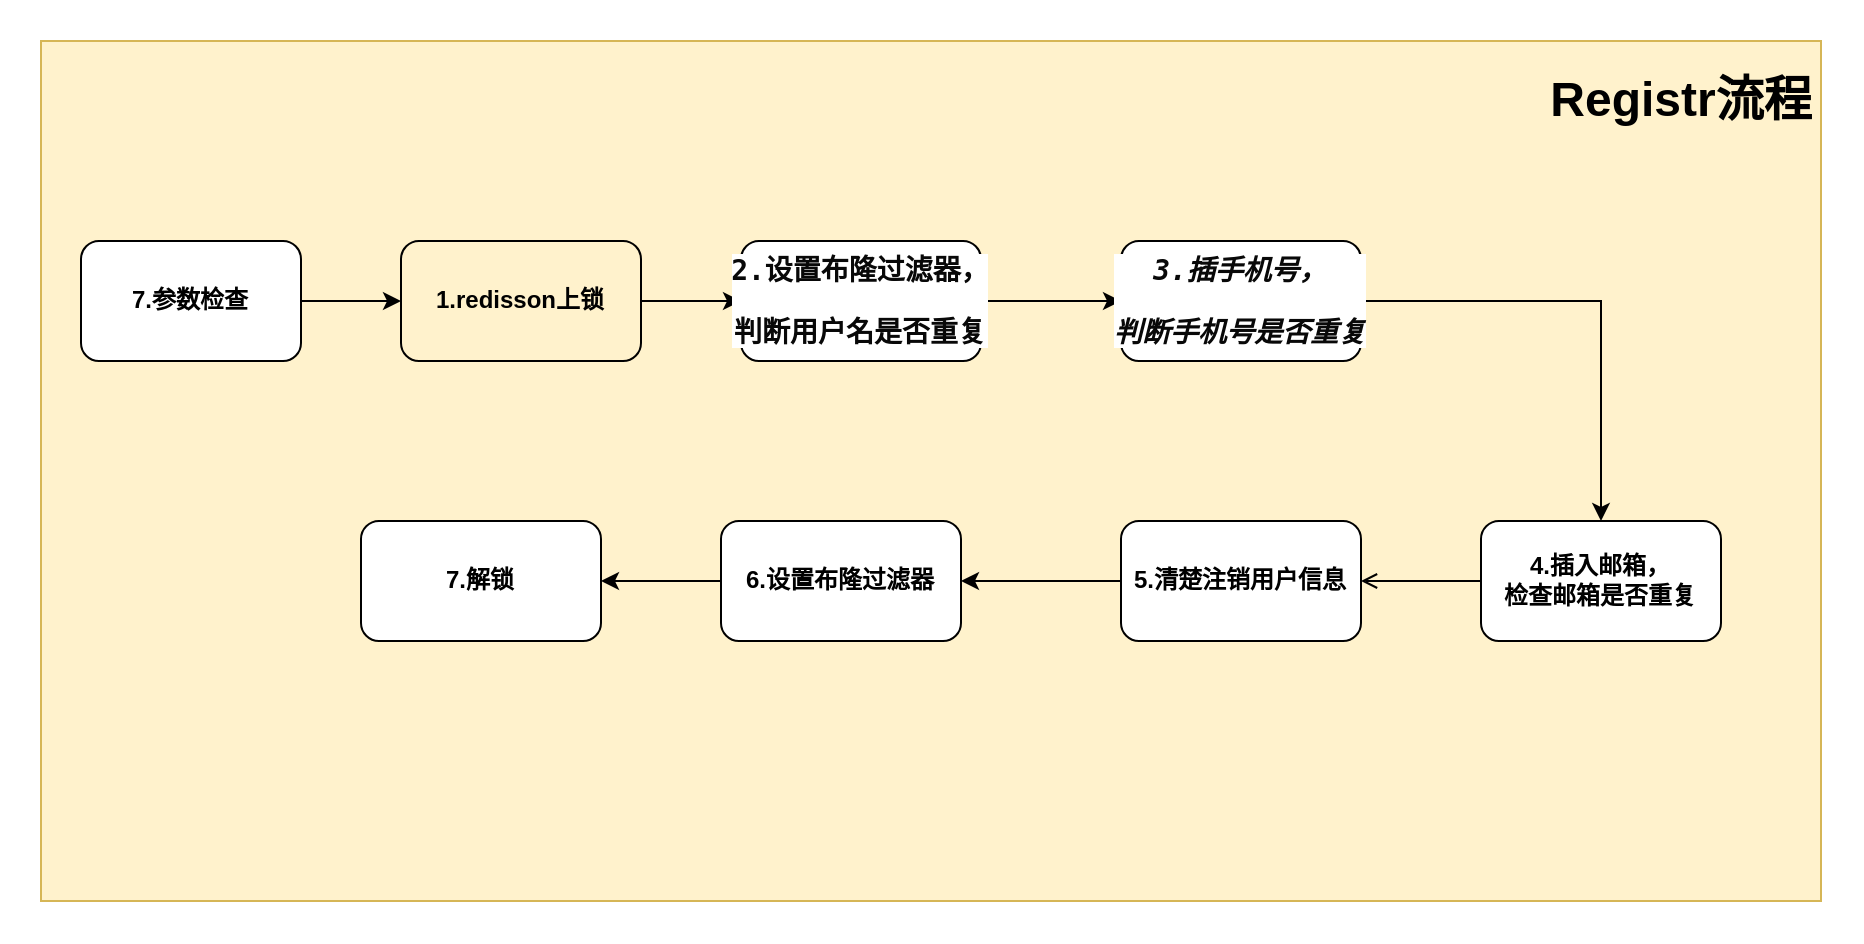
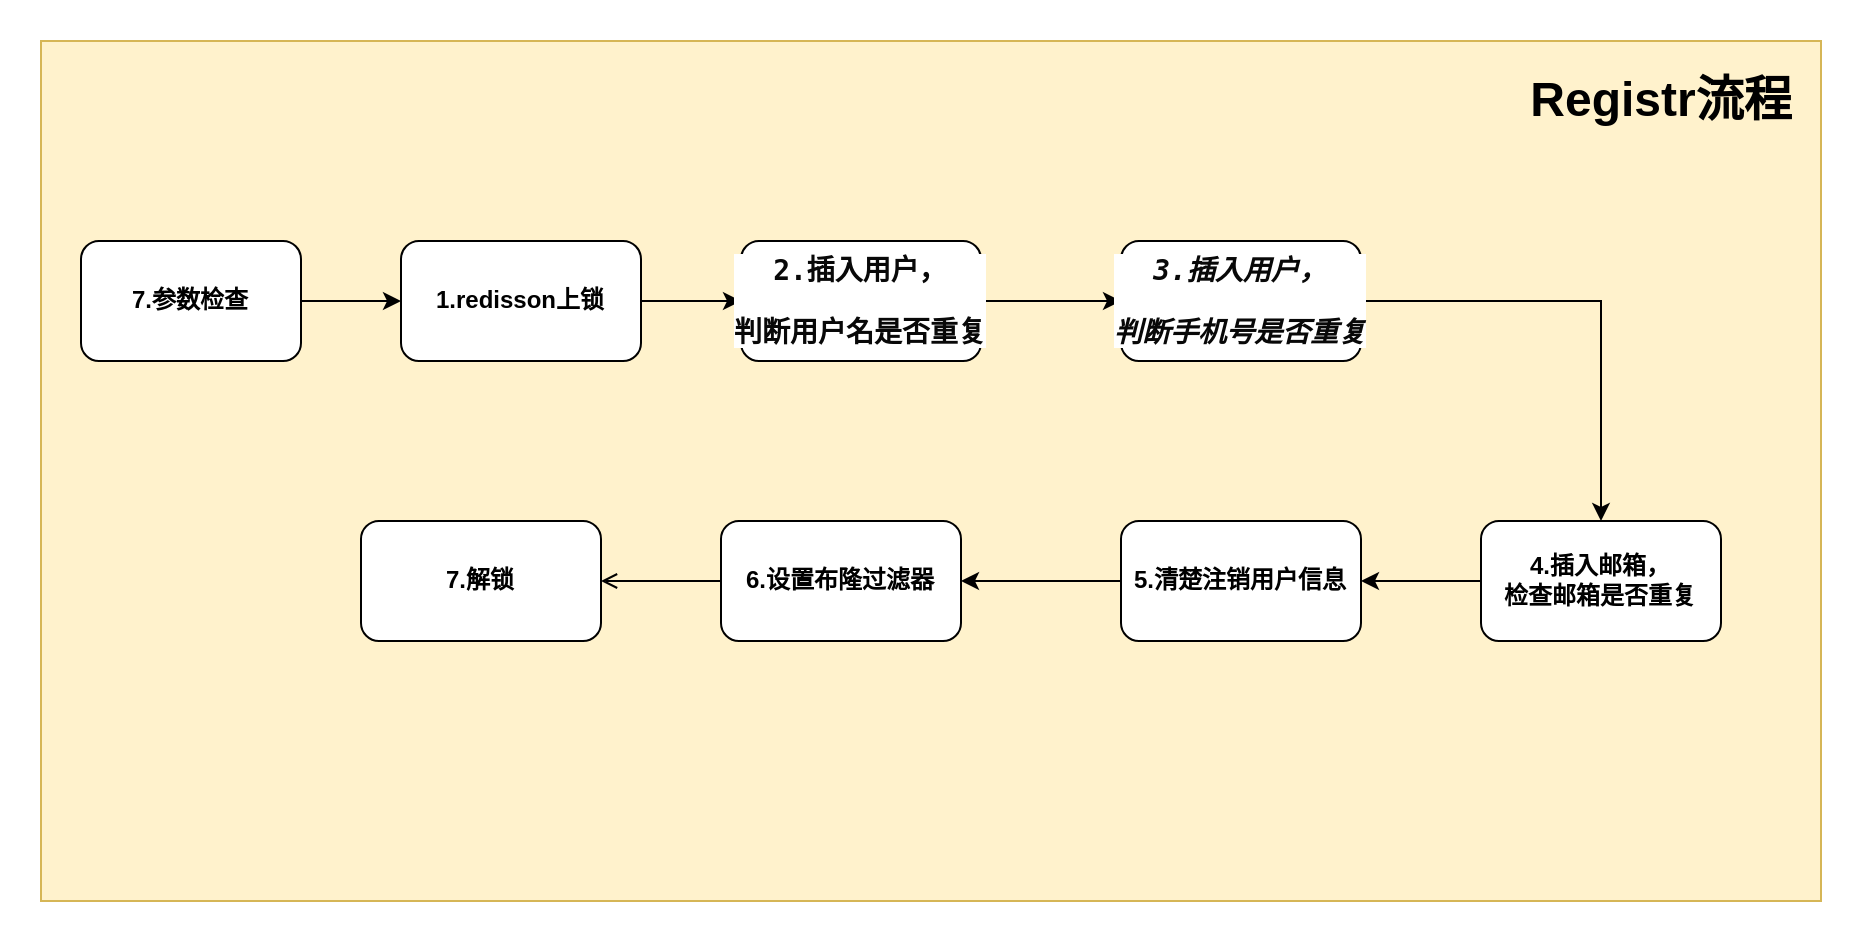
node "Registr流程": moved (1681, 101) -> (1661, 101)
node "1.redisson上锁": fillcolor #fff2cc -> #ffffff
node "2.设置布隆过滤器，判断用户名是否重复": label "2.设置布隆过滤器，判断用户名是否重复" -> "2.插入用户，判断用户名是否重复"
node "3.插手机号，判断手机号是否重复": label "3.插手机号，判断手机号是否重复" -> "3.插入用户，判断手机号是否重复"
edge "6.设置布隆过滤器" -> "7.解锁": arrowhead classic -> open
edge "4.插入邮箱， 检查邮箱是否重复" -> "5.清楚注销用户信息": arrowhead open -> classic
